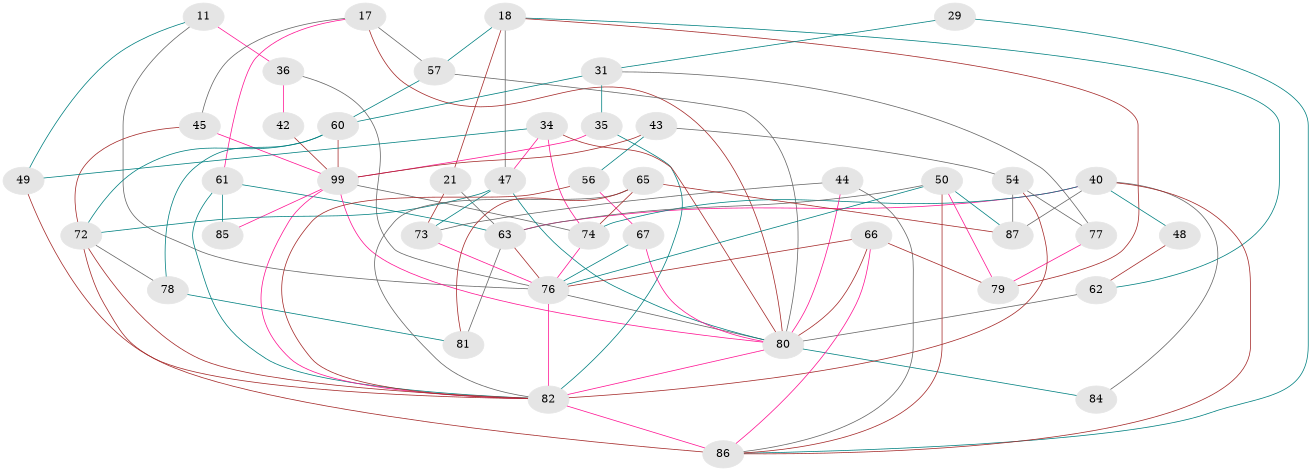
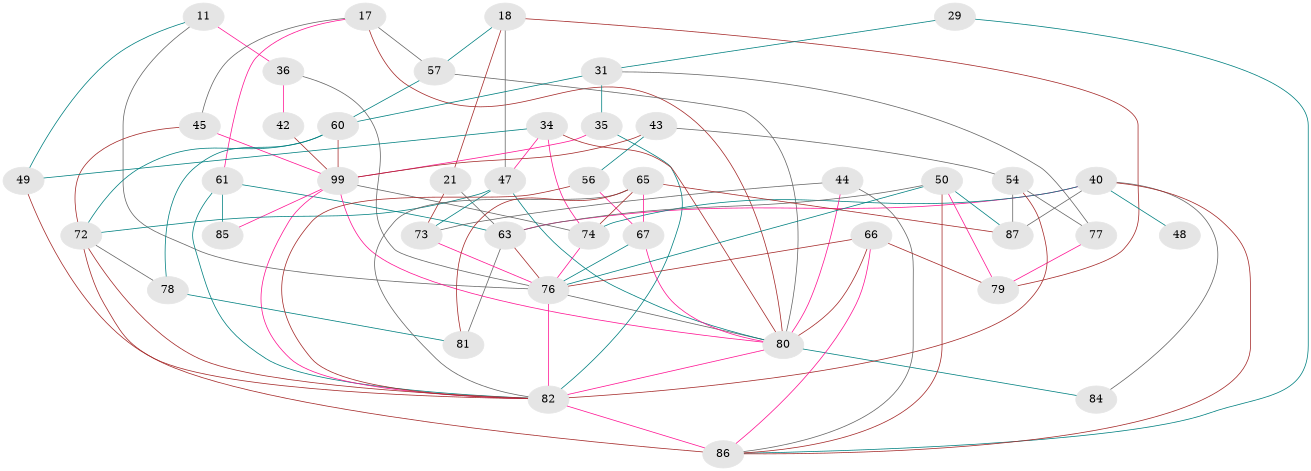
edge "65" -- "67": added
node "62": removed
